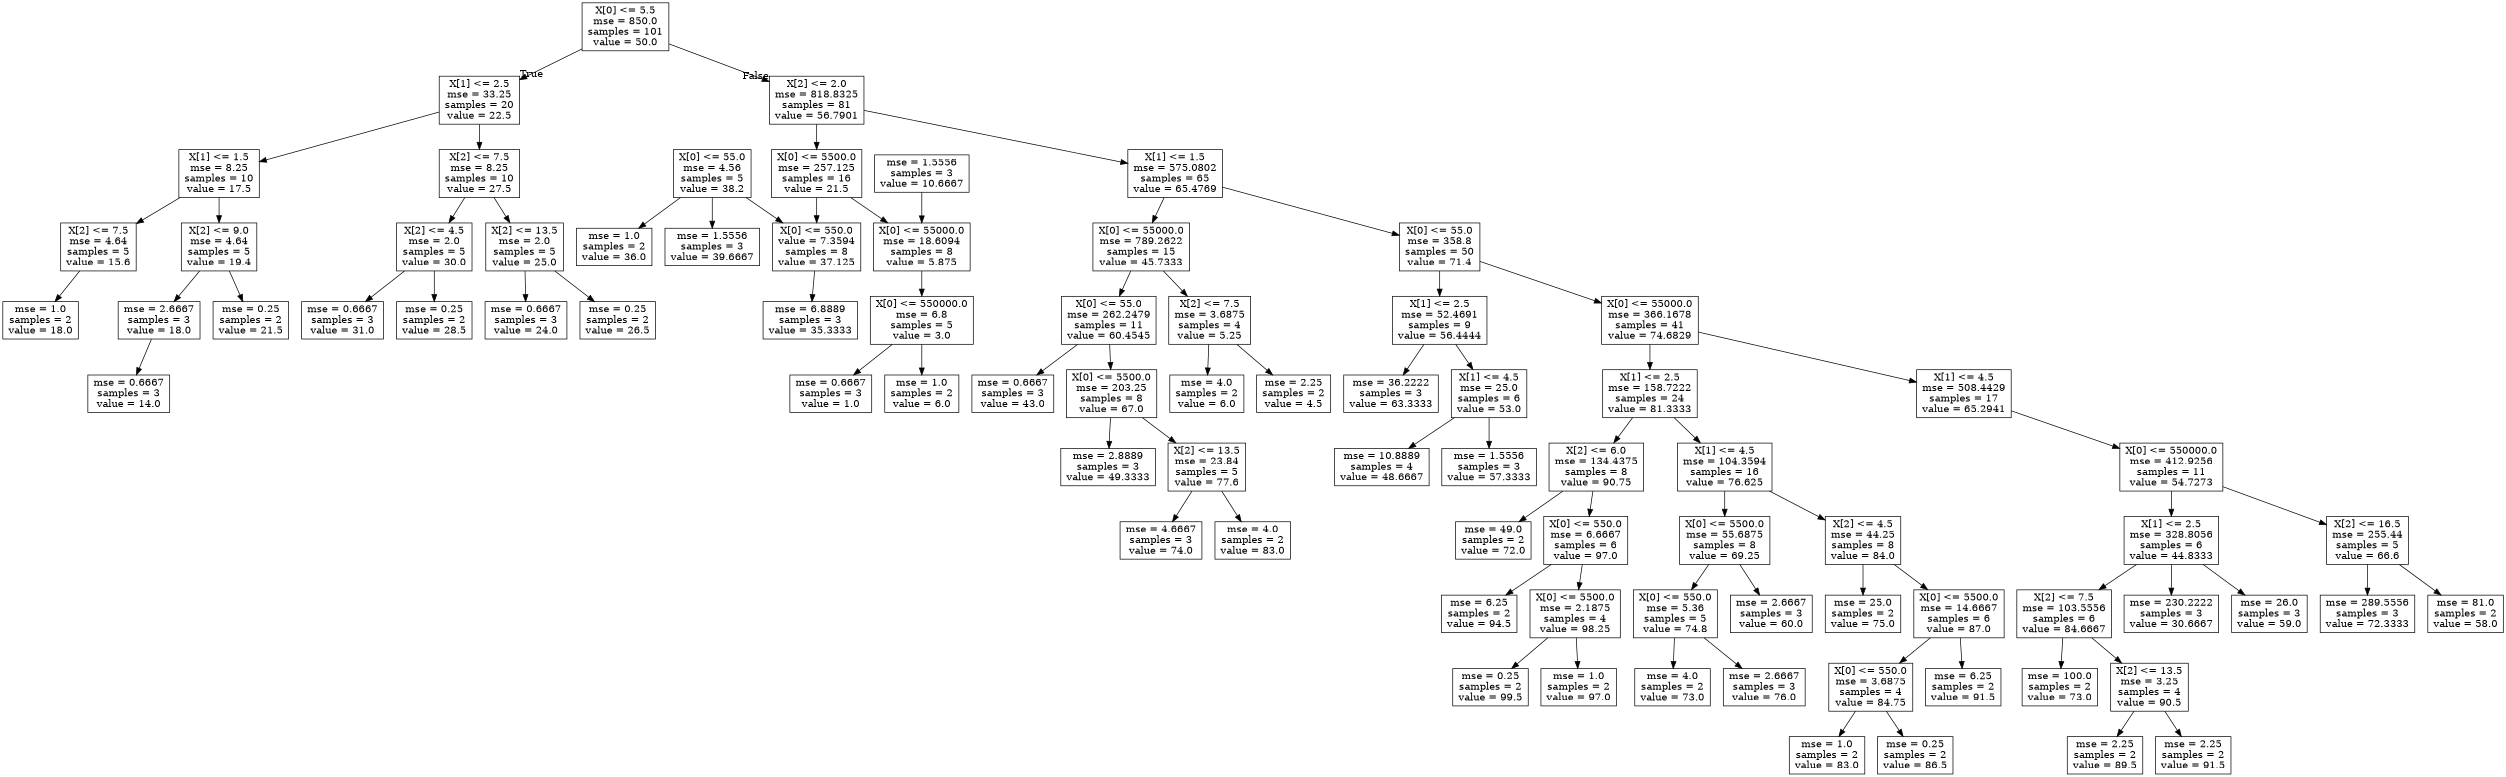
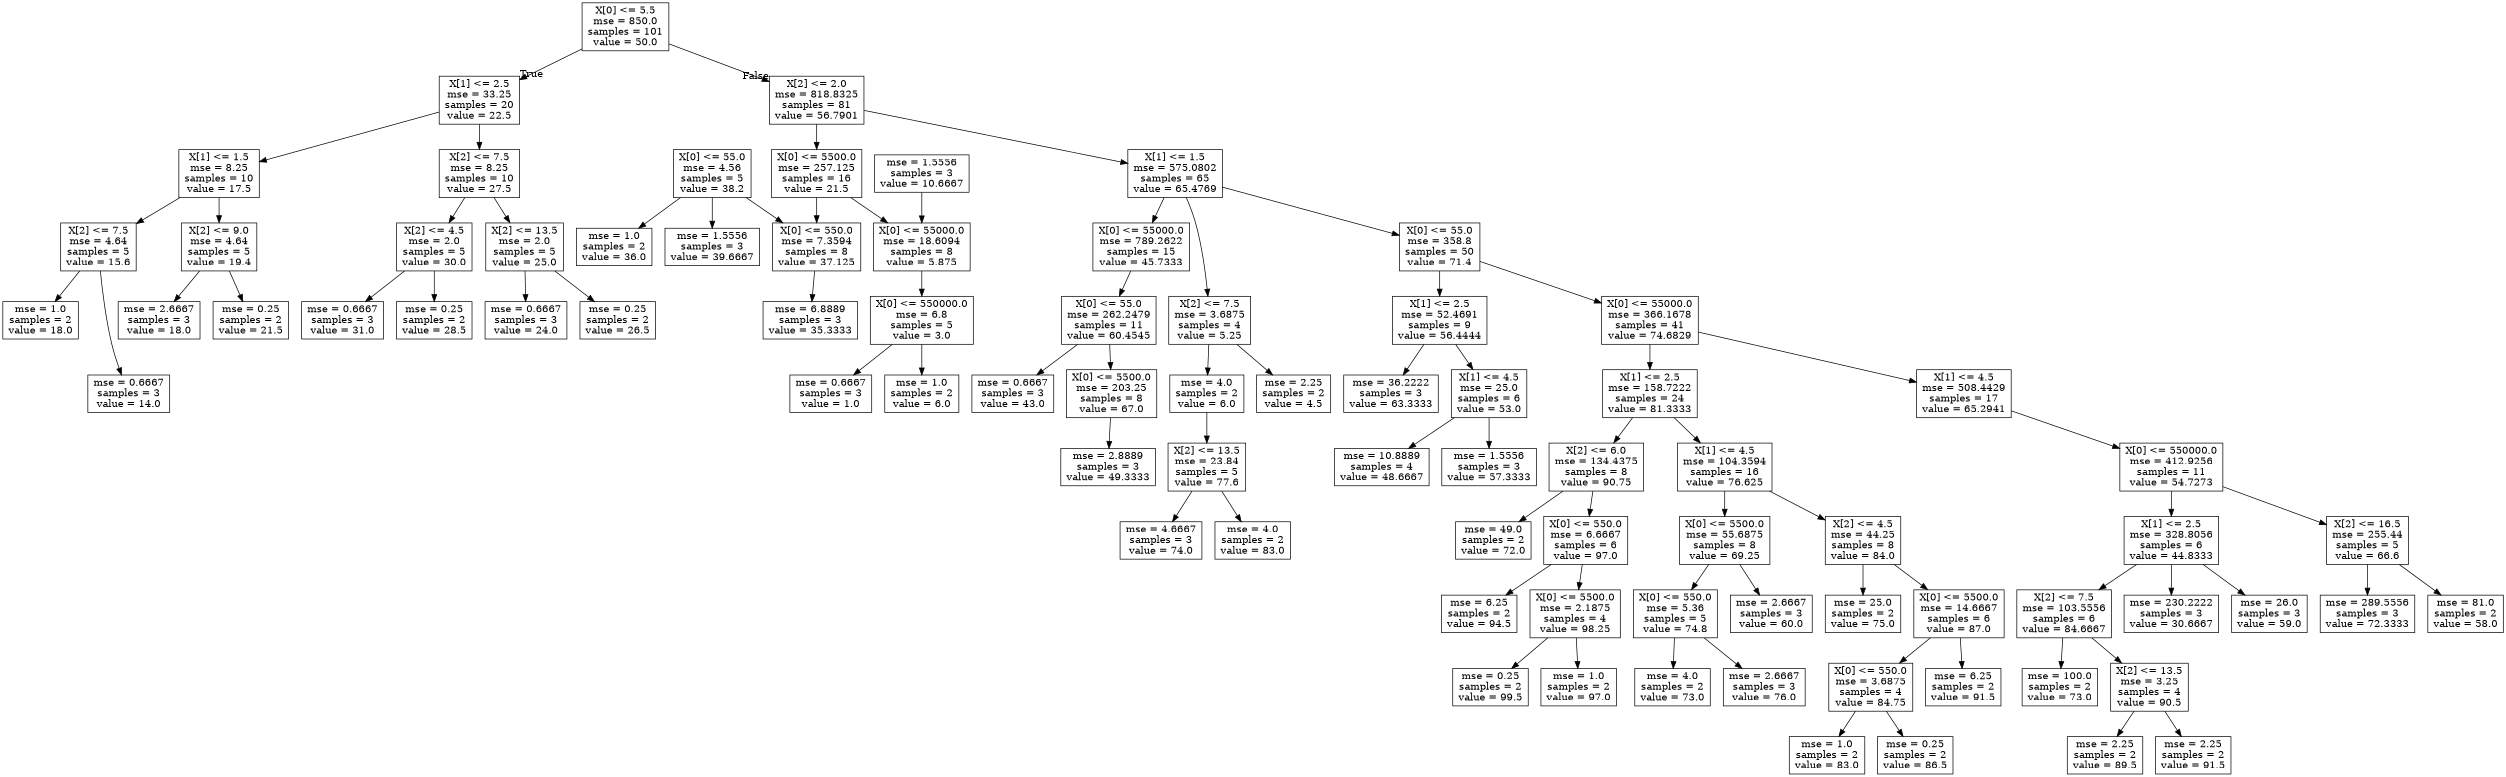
node "X[0] <= 550.0 value = 7.3594 samples = 8 value = 37.125": label "X[0] <= 550.0 value = 7.3594 samples = 8 value = 37.125" -> "X[0] <= 550.0 mse = 7.3594 samples = 8 value = 37.125"
edge "X[0] <= 55000.0 mse = 789.2622 samples = 15 value = 45.7333" -> "X[2] <= 7.5 mse = 3.6875 samples = 4 value = 5.25": now "X[1] <= 1.5 mse = 575.0802 samples = 65 value = 65.4769" -> "X[2] <= 7.5 mse = 3.6875 samples = 4 value = 5.25"
edge "mse = 2.6667 samples = 3 value = 18.0" -> "mse = 0.6667 samples = 3 value = 14.0": now "X[2] <= 7.5 mse = 4.64 samples = 5 value = 15.6" -> "mse = 0.6667 samples = 3 value = 14.0"
edge "X[0] <= 5500.0 mse = 203.25 samples = 8 value = 67.0" -> "X[2] <= 13.5 mse = 23.84 samples = 5 value = 77.6": now "mse = 4.0 samples = 2 value = 6.0" -> "X[2] <= 13.5 mse = 23.84 samples = 5 value = 77.6"
